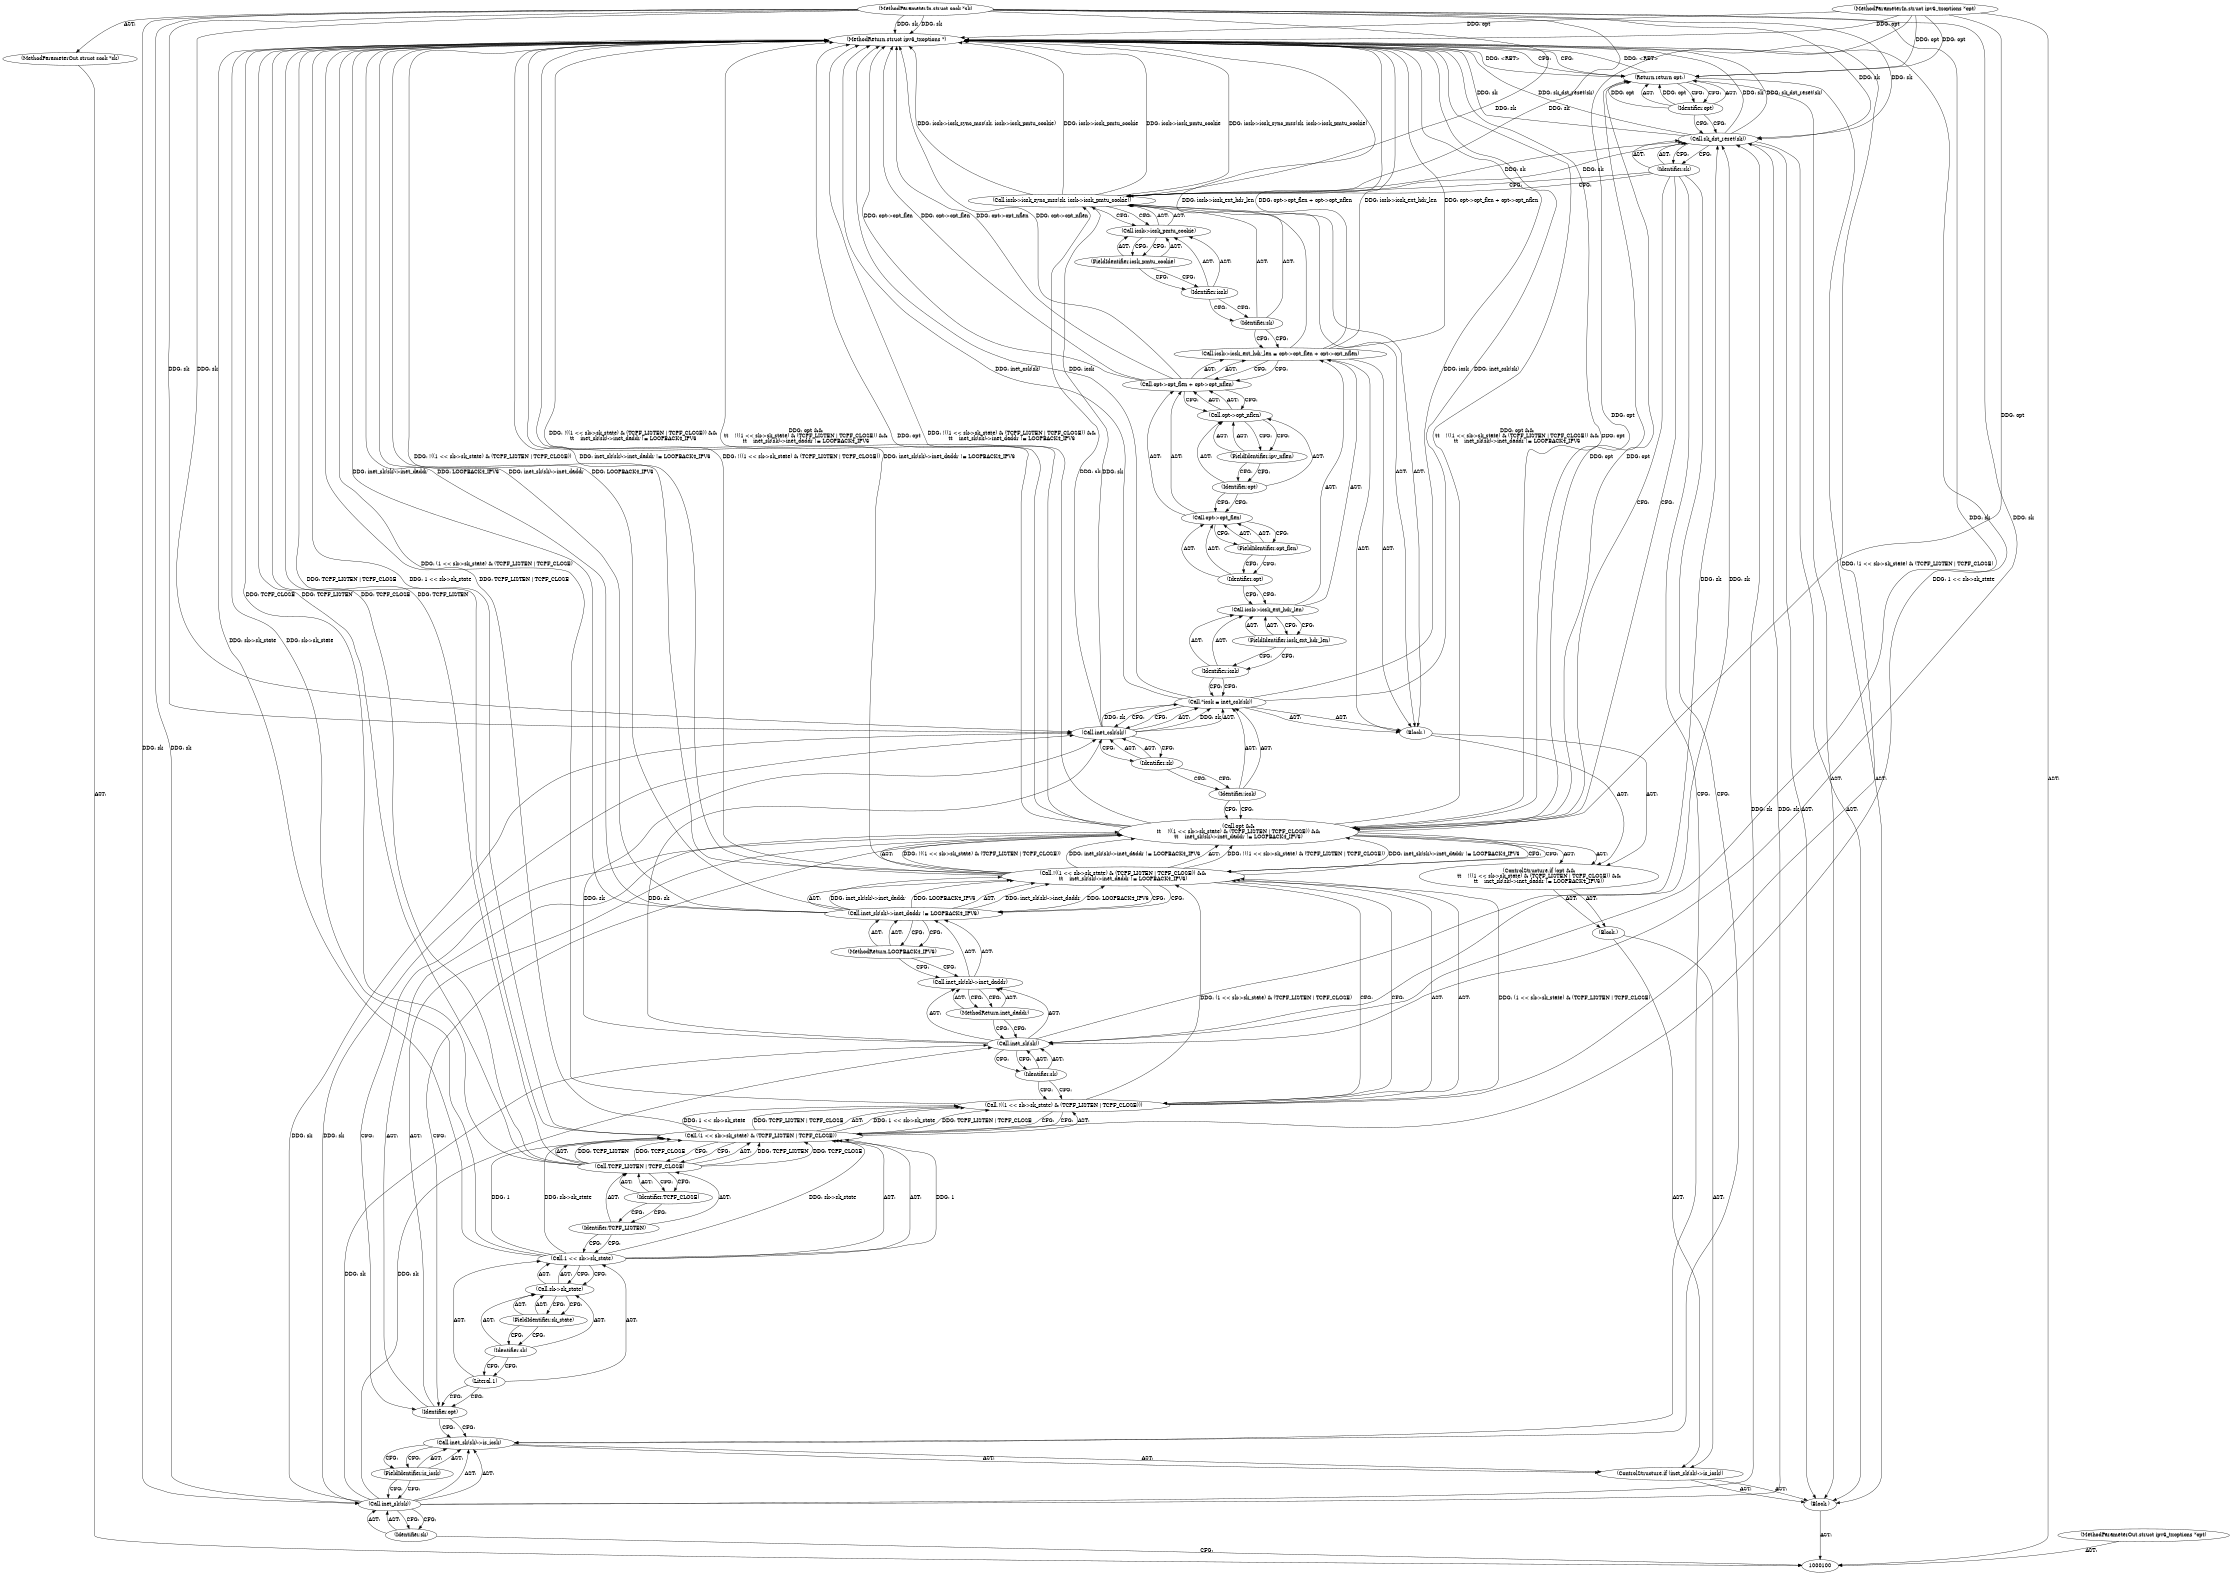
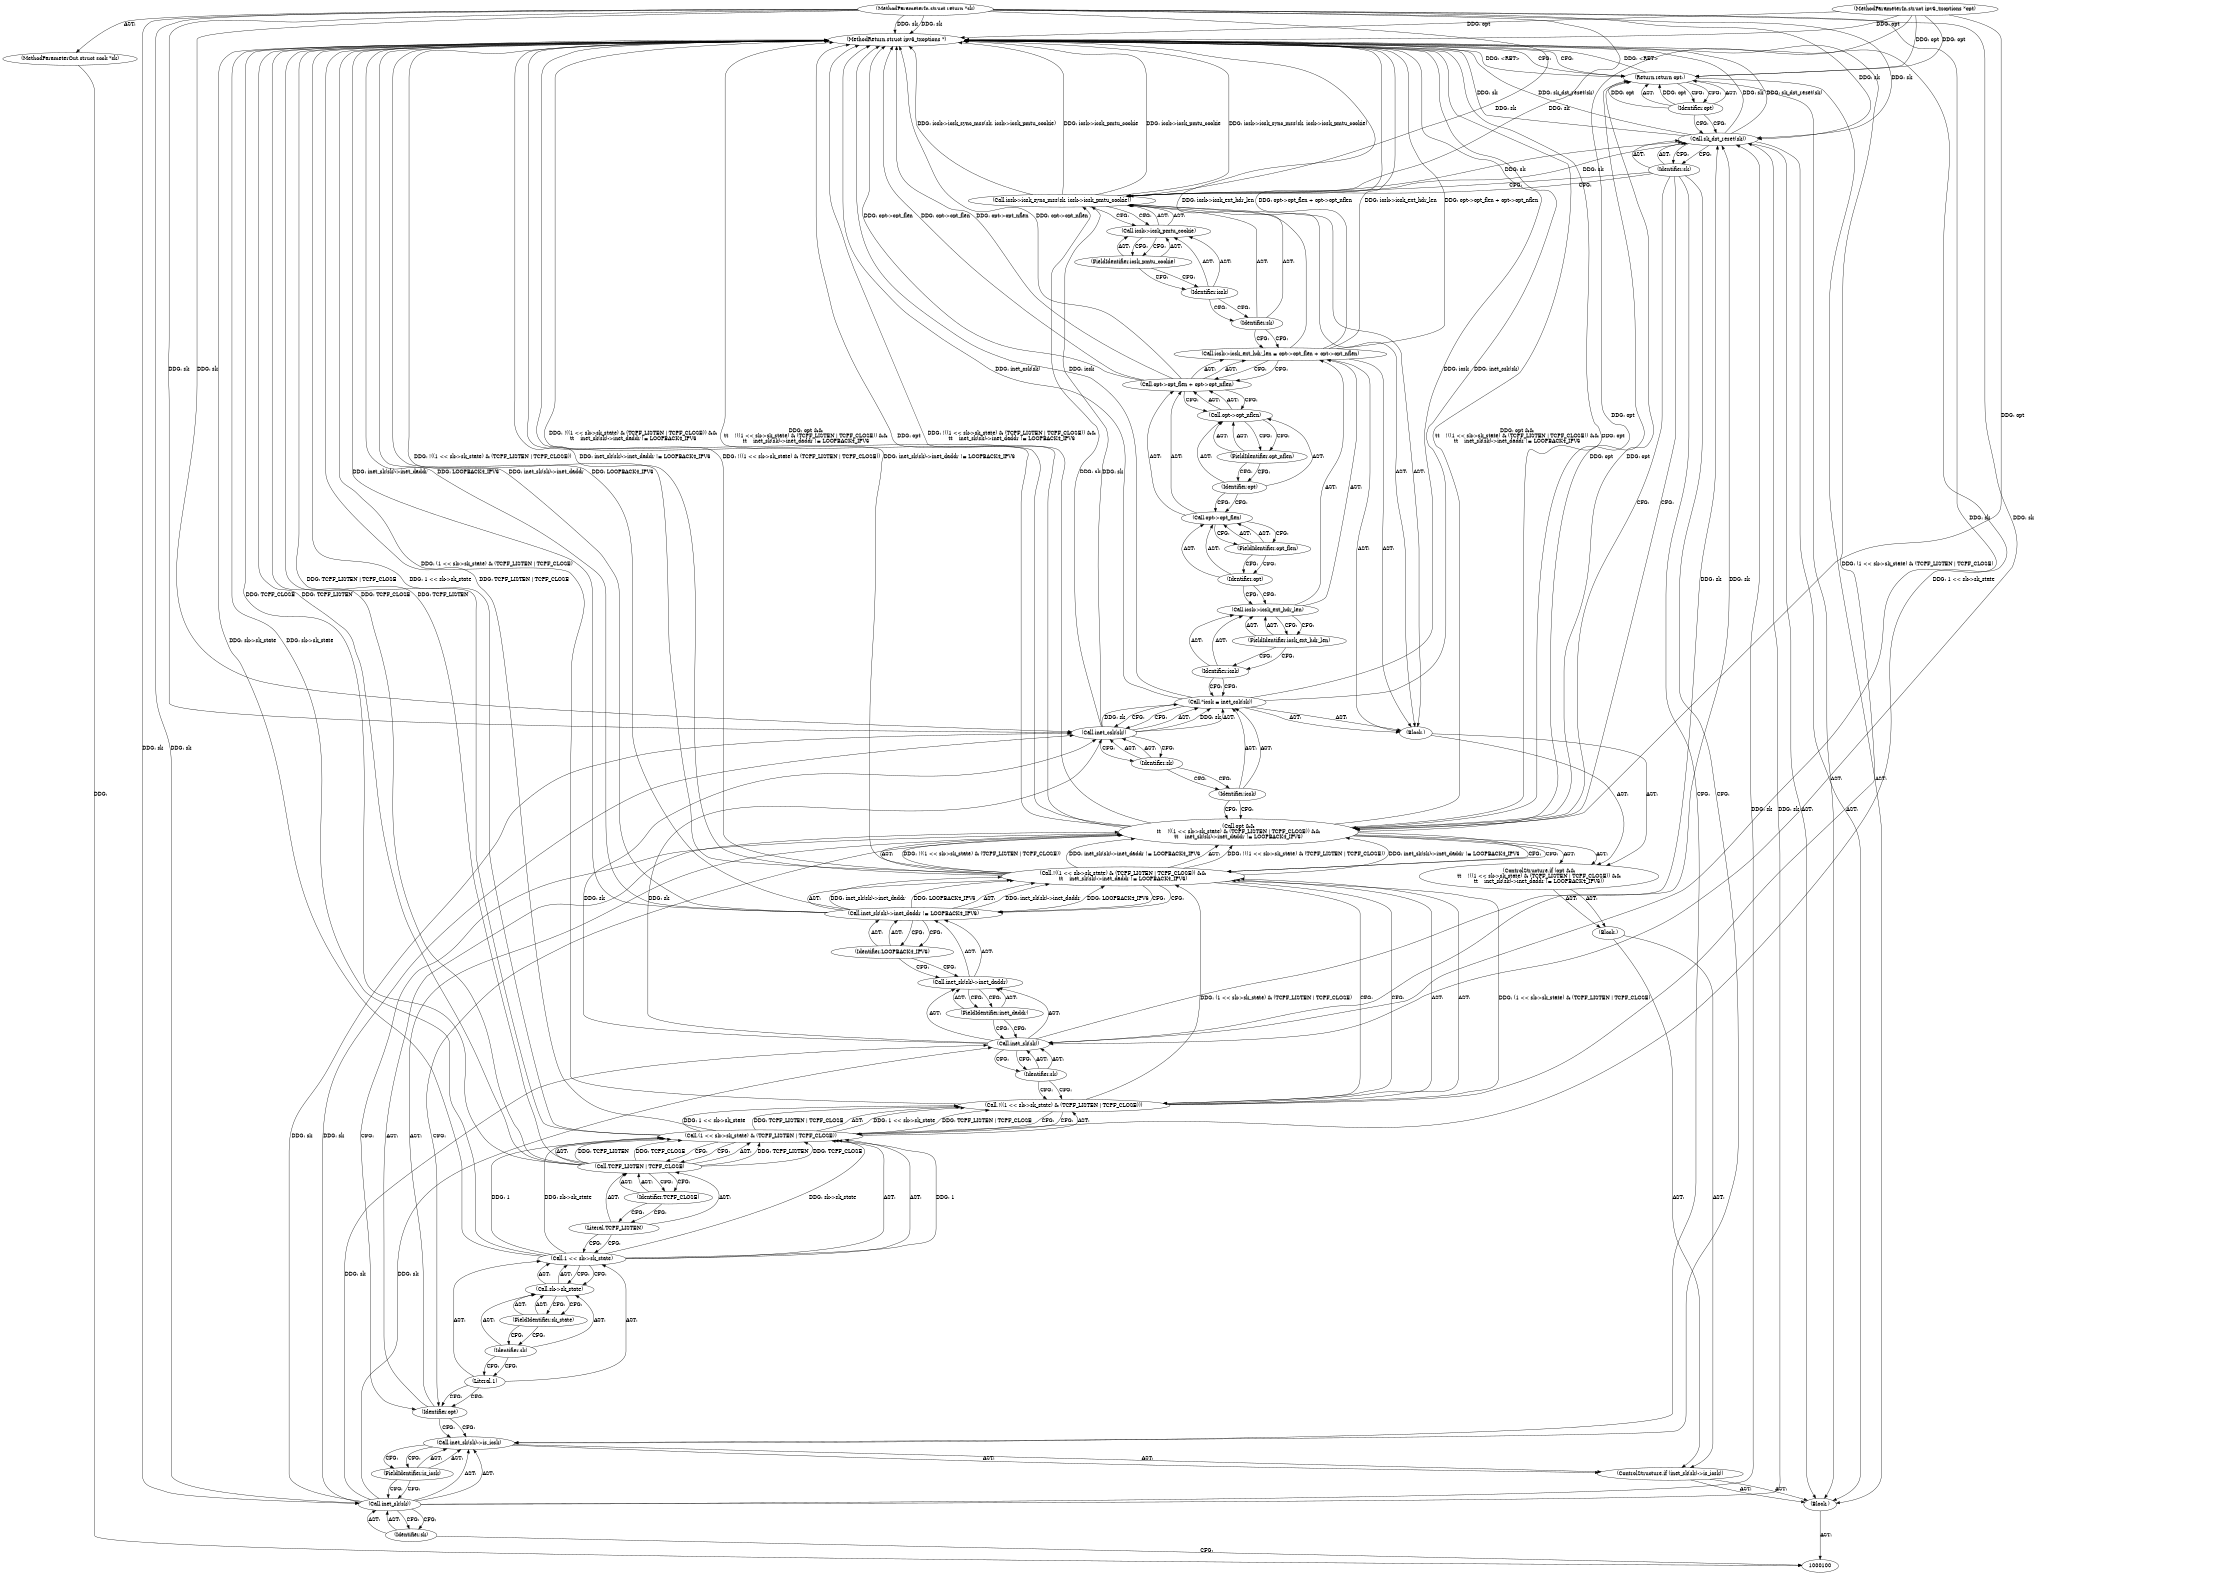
node "(MethodParameterIn,struct sock *sk)": label "(MethodParameterIn,struct sock *sk)" -> "(MethodParameterIn,struct return *sk)"
node "(FieldIdentifier,ipv_nflen)": label "(FieldIdentifier,ipv_nflen)" -> "(FieldIdentifier,opt_nflen)"
edge "(MethodParameterOut,struct sock *sk)" -> "1000100": label "AST: " -> "DDG: "
edge "(MethodParameterIn,struct ipv6_txoptions *opt)" -> "1000100": removed, label "AST:"
node "(MethodReturn,LOOPBACK4_IPV6)": label "(MethodReturn,LOOPBACK4_IPV6)" -> "(Identifier,LOOPBACK4_IPV6)"
node "(MethodReturn,inet_daddr)": label "(MethodReturn,inet_daddr)" -> "(FieldIdentifier,inet_daddr)"
node "(Identifier,TCPF_LISTEN)": label "(Identifier,TCPF_LISTEN)" -> "(Literal,TCPF_LISTEN)"
node "(MethodParameterOut,struct ipv6_txoptions *opt)": removed
